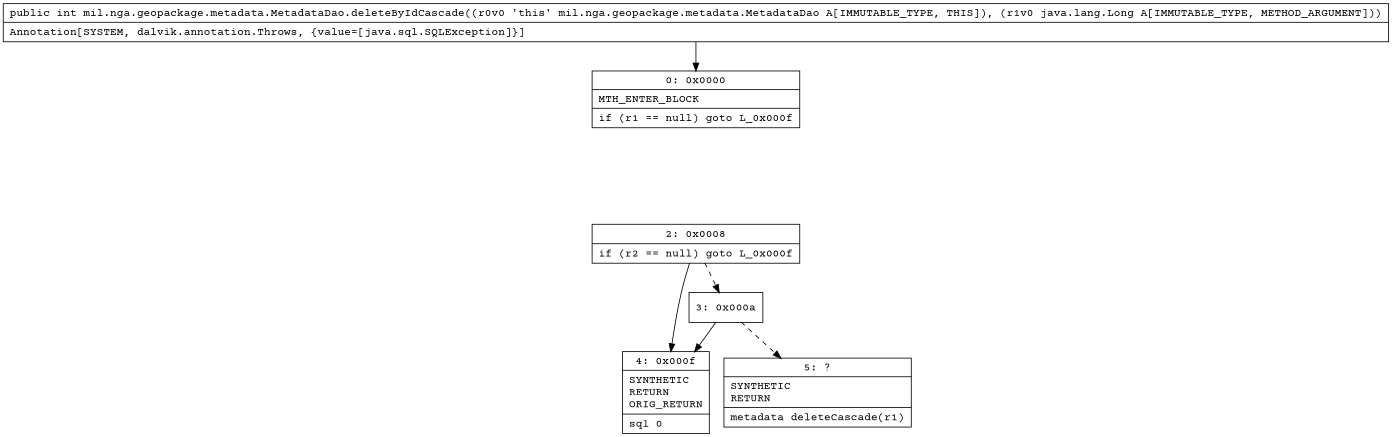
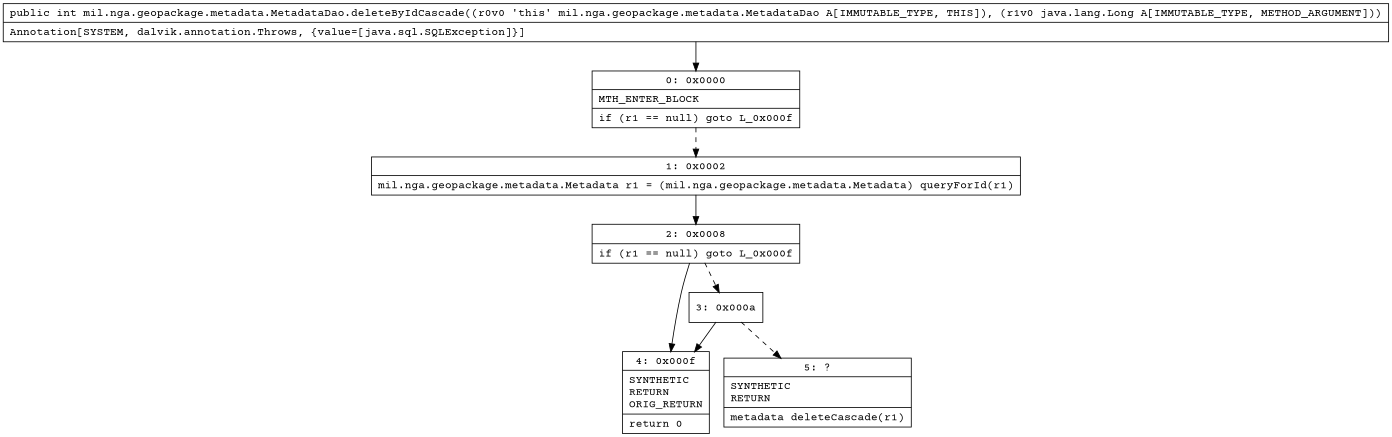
node "1: 0x0002": added
node "2: 0x0008": text "if (r2 == null) goto L_0x000f" -> "if (r1 == null) goto L_0x000f"
node "4: 0x000f": text "sql 0" -> "return 0"
